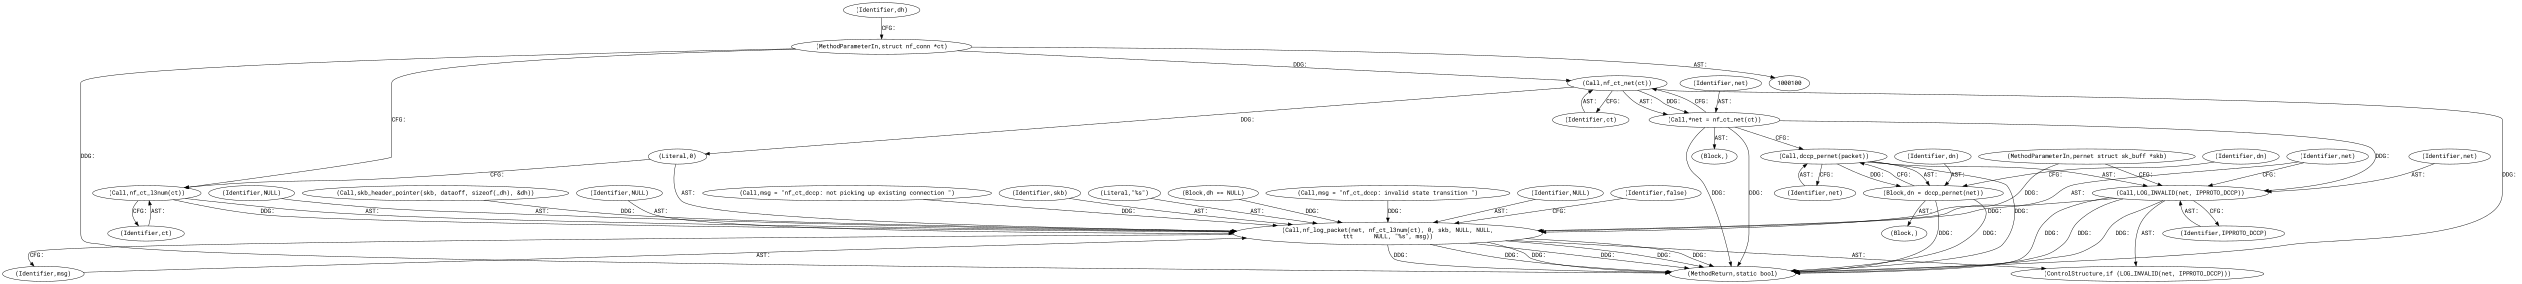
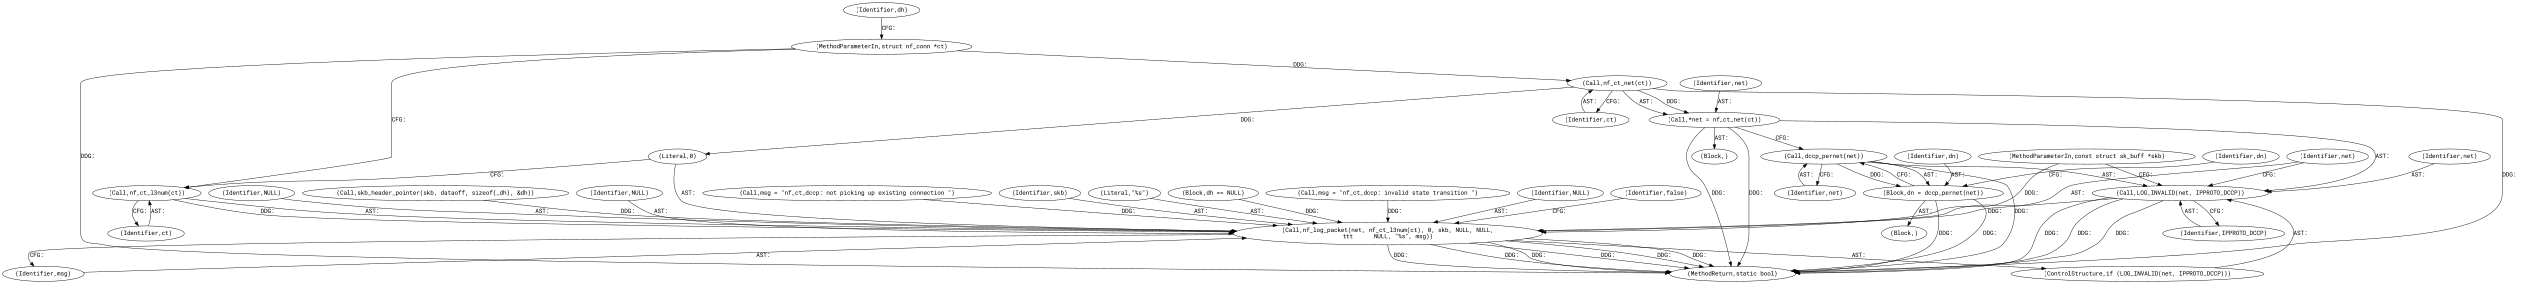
node "1000100": removed
edge "(Call,*net = nf_ct_net(ct))" -> "(Call,nf_ct_net(ct))": removed, label "CFG:"
node "(Call,dccp_pernet(packet))": label "(Call,dccp_pernet(packet))" -> "(Call,dccp_pernet(net))"
node "(MethodParameterIn,pernet struct sk_buff *skb)": label "(MethodParameterIn,pernet struct sk_buff *skb)" -> "(MethodParameterIn,const struct sk_buff *skb)"
edge "(Call,*net = nf_ct_net(ct))" -> "(Call,LOG_INVALID(net, IPPROTO_DCCP))": label "DDG: " -> "AST: "
edge "(Call,LOG_INVALID(net, IPPROTO_DCCP))" -> "(ControlStructure,if (LOG_INVALID(net, IPPROTO_DCCP)))": reversed
